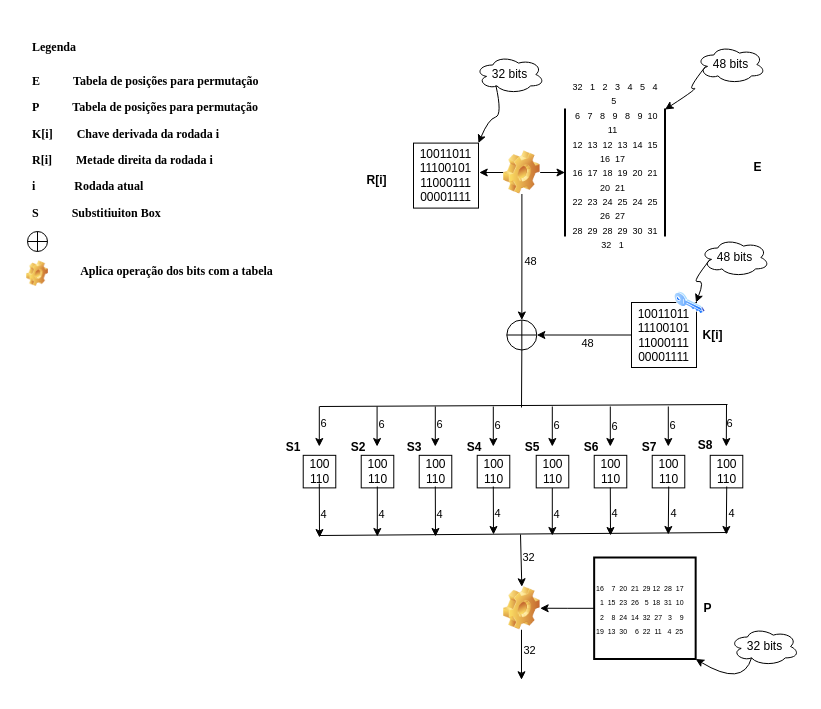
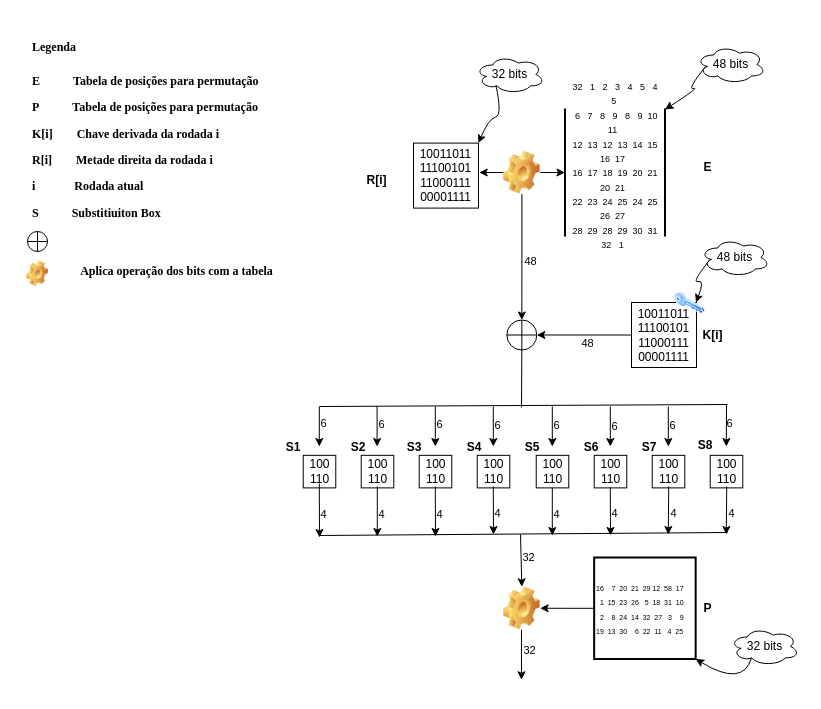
node "E": moved (758, 168) -> (708, 168)
node "16 7 20 21 29 12 28 17 1 15 23 26 5 18 31 10 2 8 24 14 32 27 3 9 19 13 30 6 22 11 4 25": label "16 7 20 21 29 12 28 17 1 15 23 26 5 18 31 10 2 8 24 14 32 27 3 9 19 13 30 6 22 11 4 25" -> "16 7 20 21 29 12 58 17 1 15 23 26 5 18 31 10 2 8 24 14 32 27 3 9 19 13 30 6 22 11 4 25"
